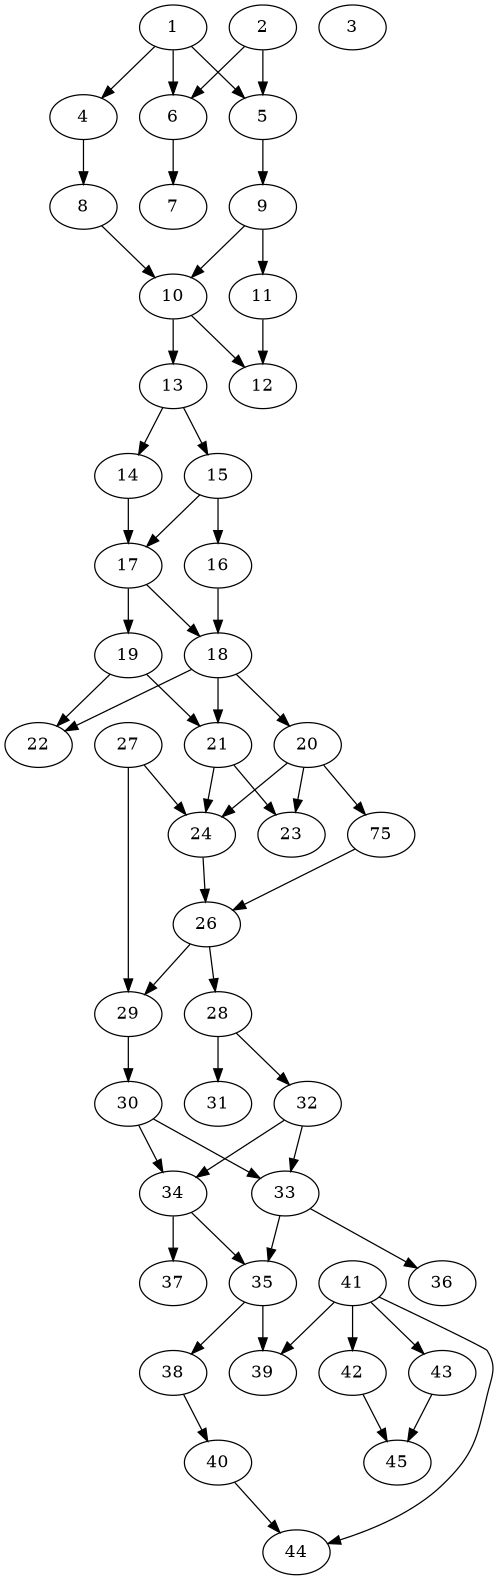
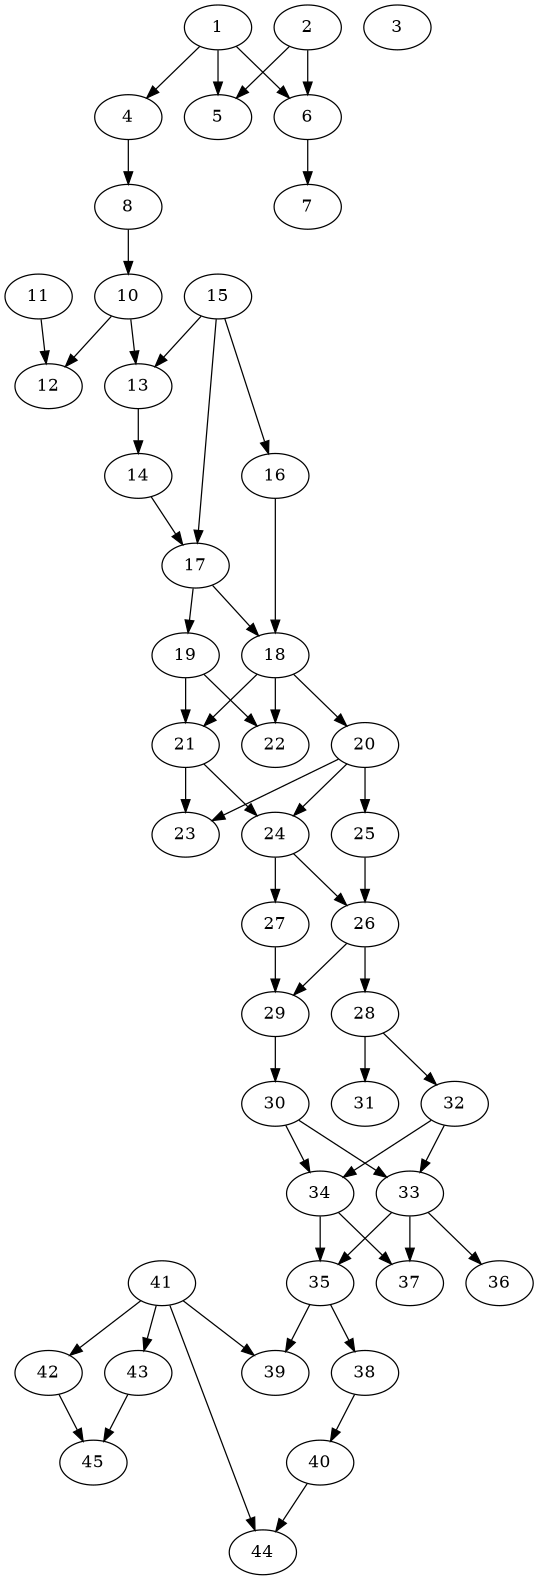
node "9": removed
edge "13" -> "15": reversed
edge "27" -> "24": reversed
node "75": label "75" -> "25"
edge "33" -> "37": added
